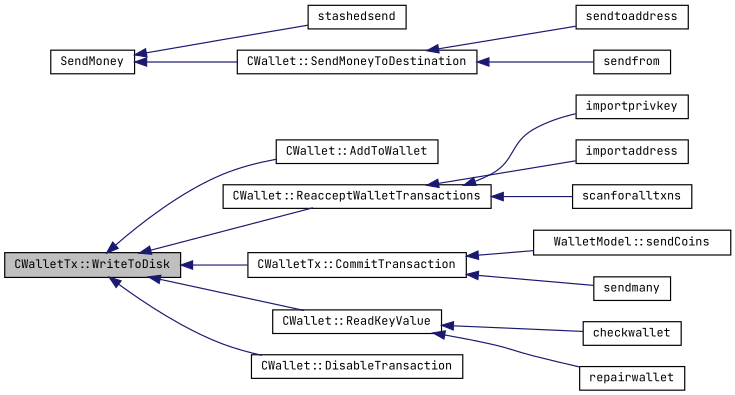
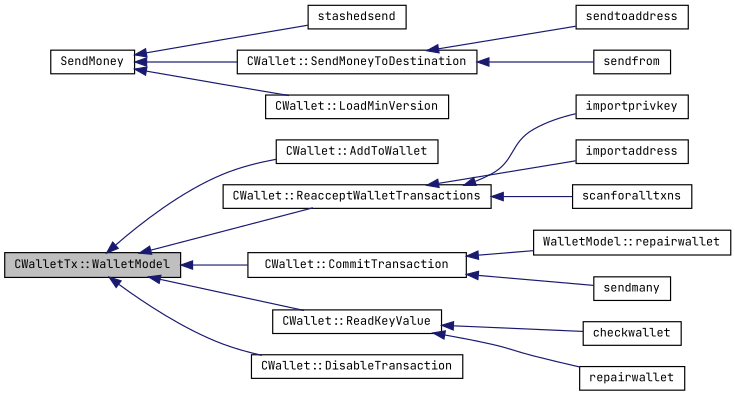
node "CWallet::LoadMinVersion": added
node "WalletModel::sendCoins": label "WalletModel::sendCoins" -> "WalletModel::repairwallet"
node "CWalletTx::WriteToDisk": label "CWalletTx::WriteToDisk" -> "CWalletTx::WalletModel"
node "CWalletTx::CommitTransaction": label "CWalletTx::CommitTransaction" -> "CWallet::CommitTransaction"
